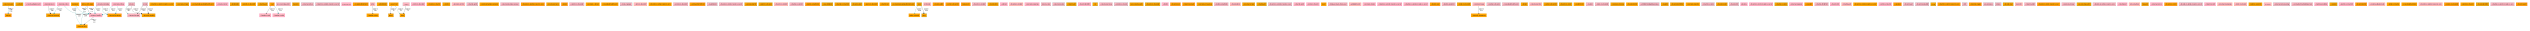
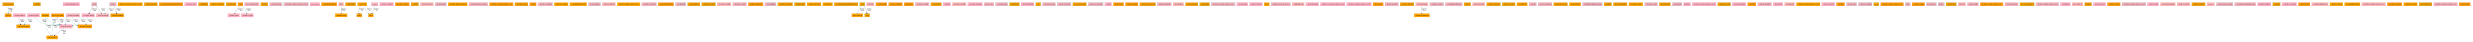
node "__float64_to_int32_round_to_zeroif": removed
node "__umoddi36432": fillcolor orange -> lightpink
node "__float32_to_float64if": fillcolor orange -> lightpink
edge "strtok" -> "__internal_strpbrk": now "strtok" -> "__internal_strdup"
